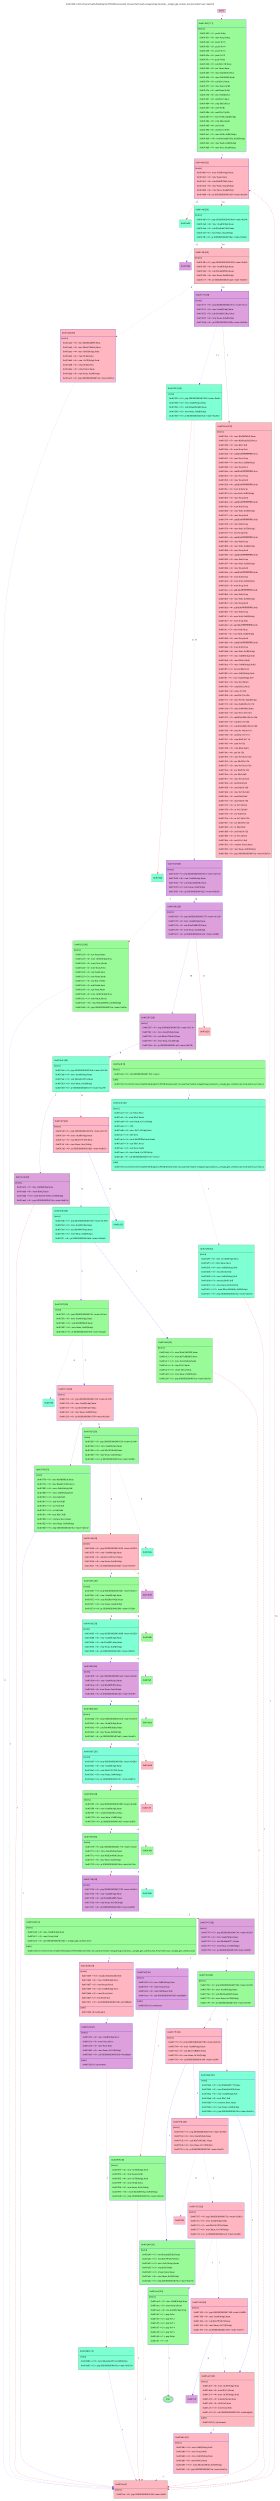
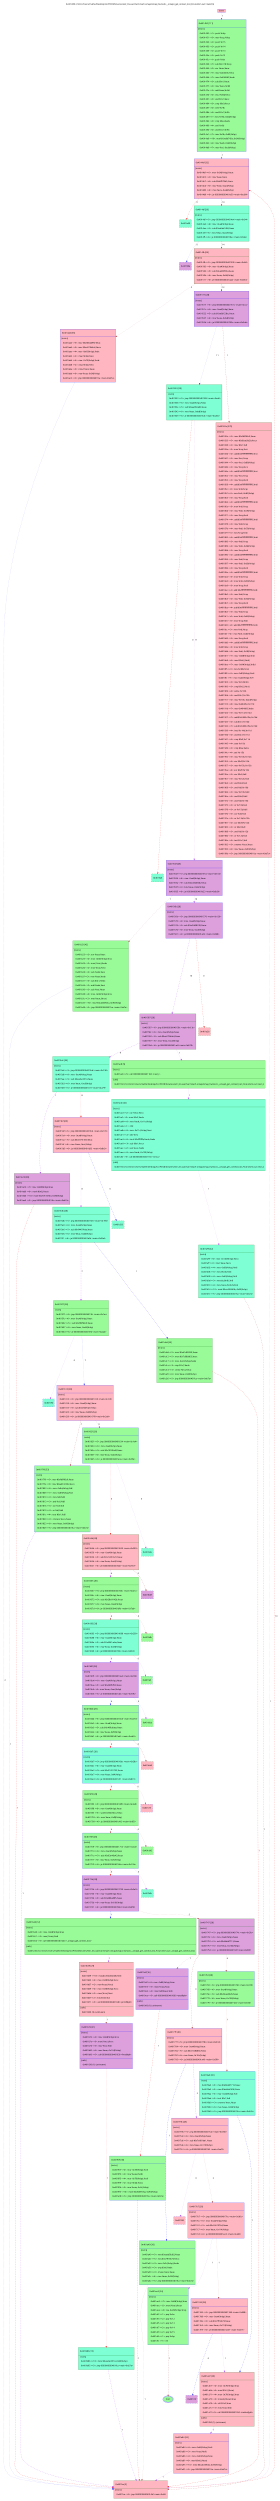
node "0x401b59 [29]": color blue -> darkgreen
edge "0x401763 [28]" -> "0x40177f [28]": now "0x401747 [28]" -> "0x40177f [28]"
